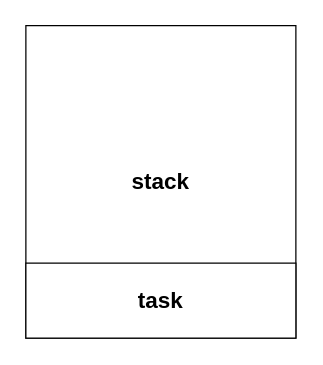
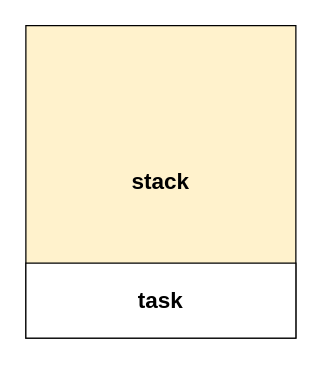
node "stack": fillcolor #ffffff -> #fff2cc
